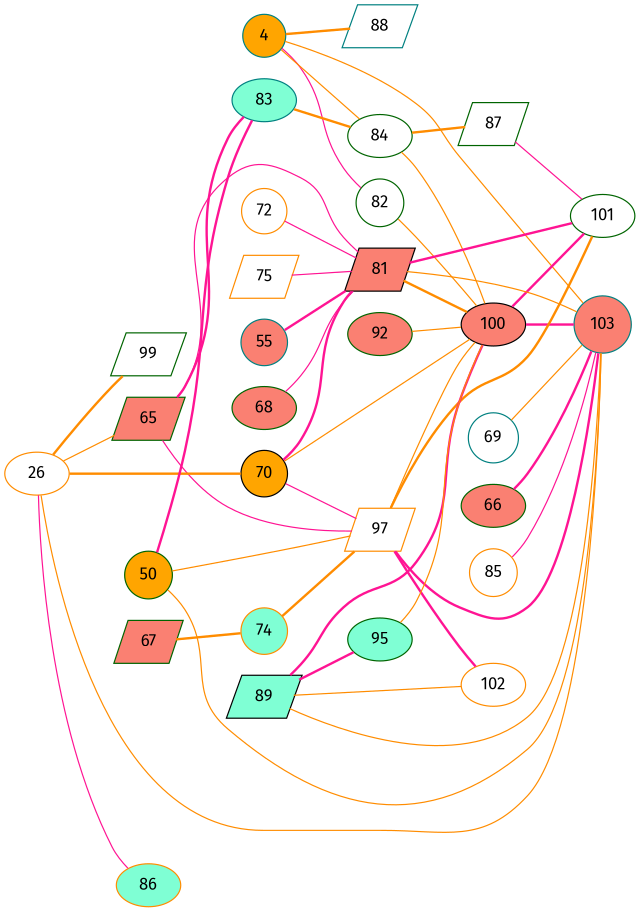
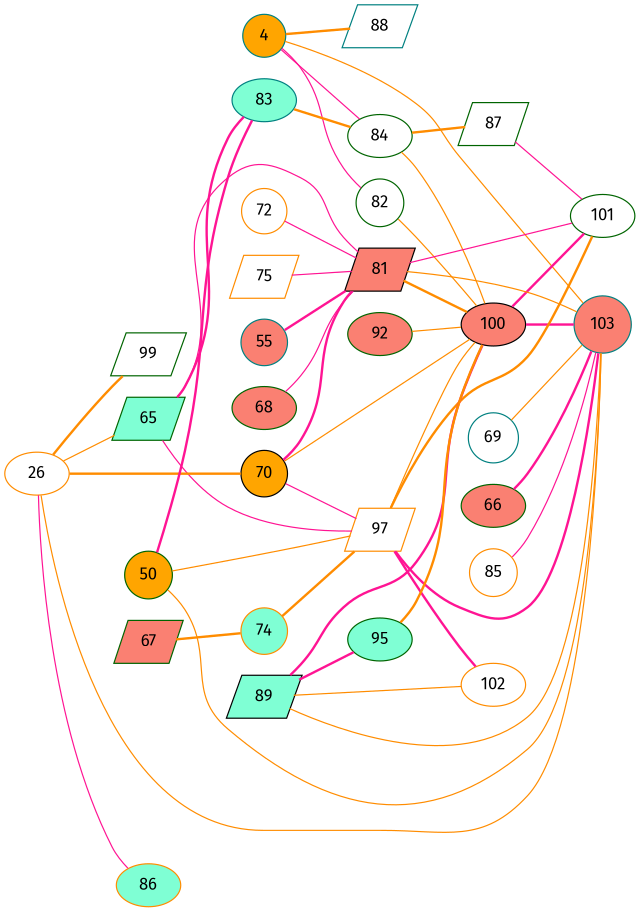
edge "4" -- "84": color darkorange -> deeppink
edge "101" -- "81": style bold -> solid
node "65": fillcolor salmon -> aquamarine
edge "100" -- "95": style solid -> bold
